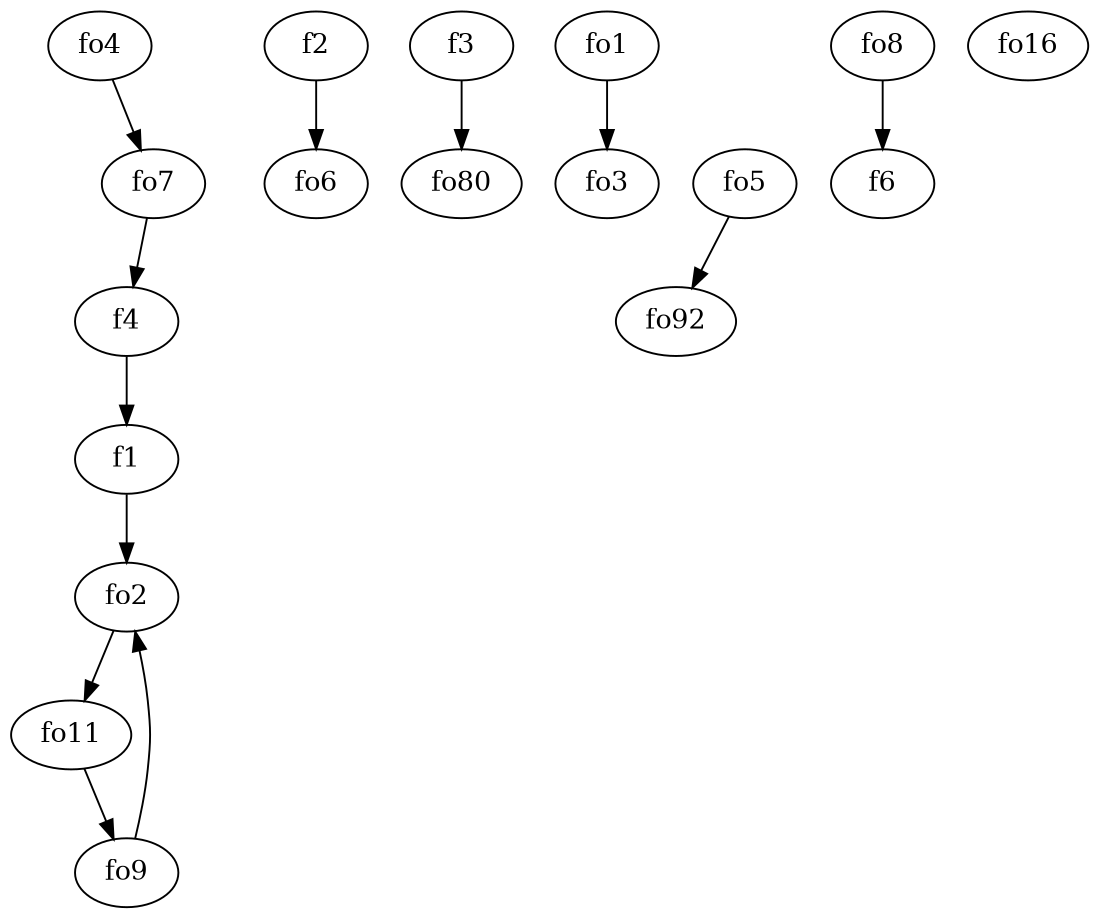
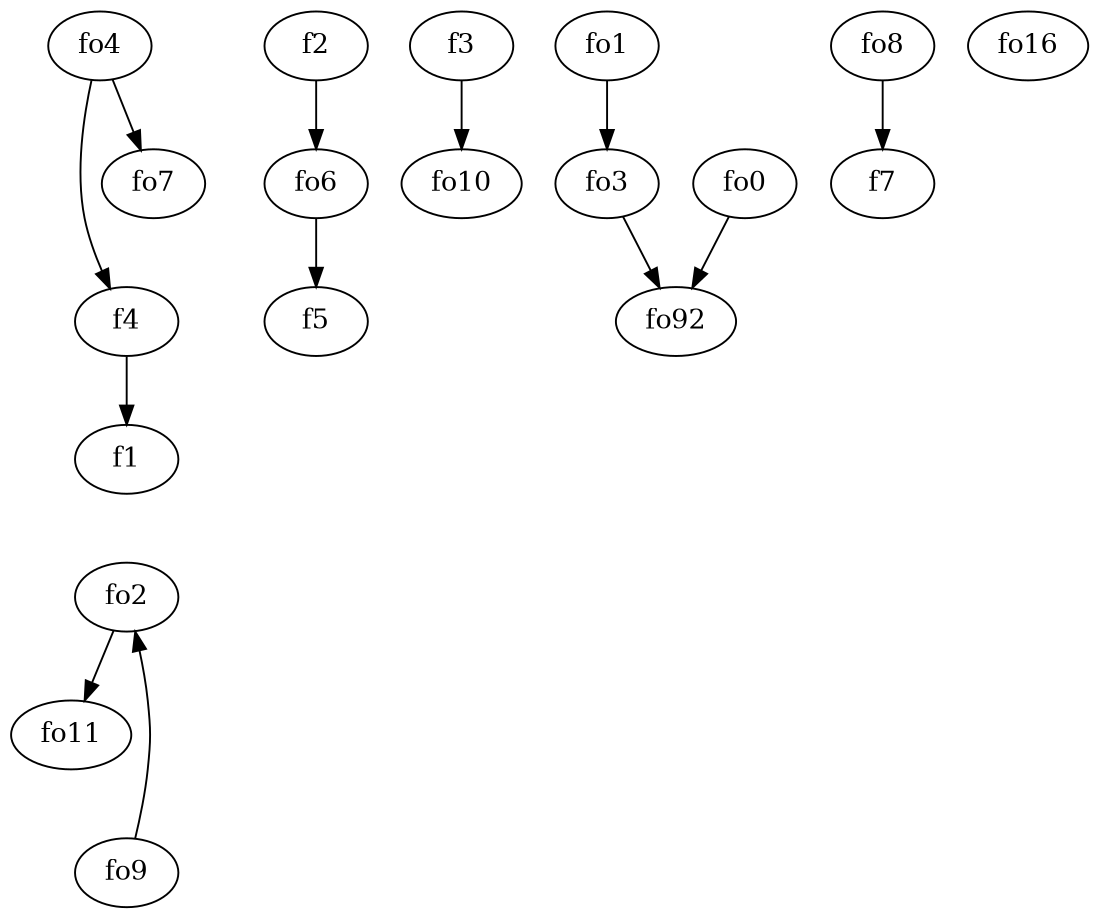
node "fo80": label "fo80" -> "fo10"
node "fo5": label "fo5" -> "fo0"
node "f6": label "f6" -> "f7"
edge "fo7" -> "f4": now "fo4" -> "f4"
edge "fo3" -> "fo92": added
node "f5": added
edge "f1" -> "fo2": removed
edge "fo11" -> "fo9": removed
